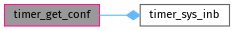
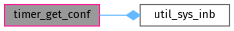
node "timer_sys_inb": label "timer_sys_inb" -> "util_sys_inb"
